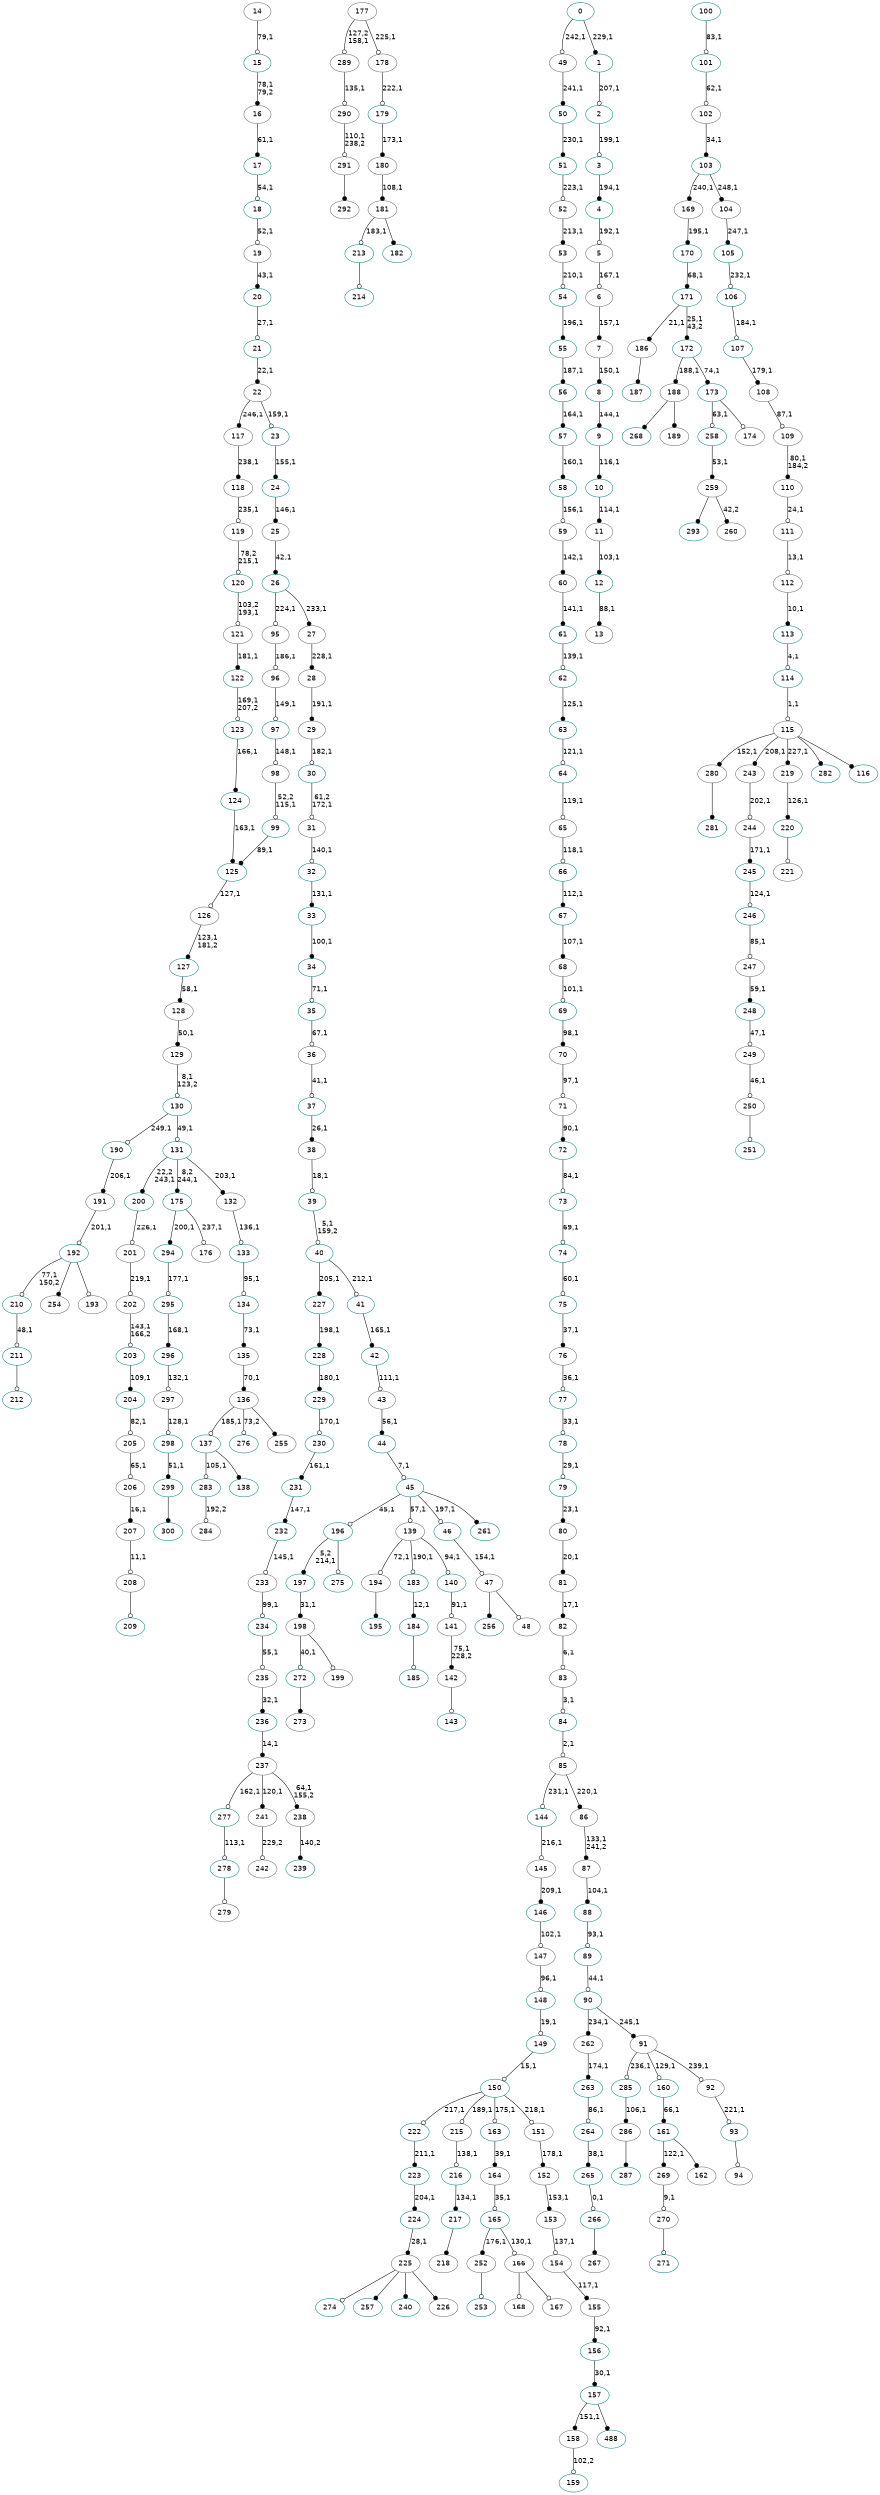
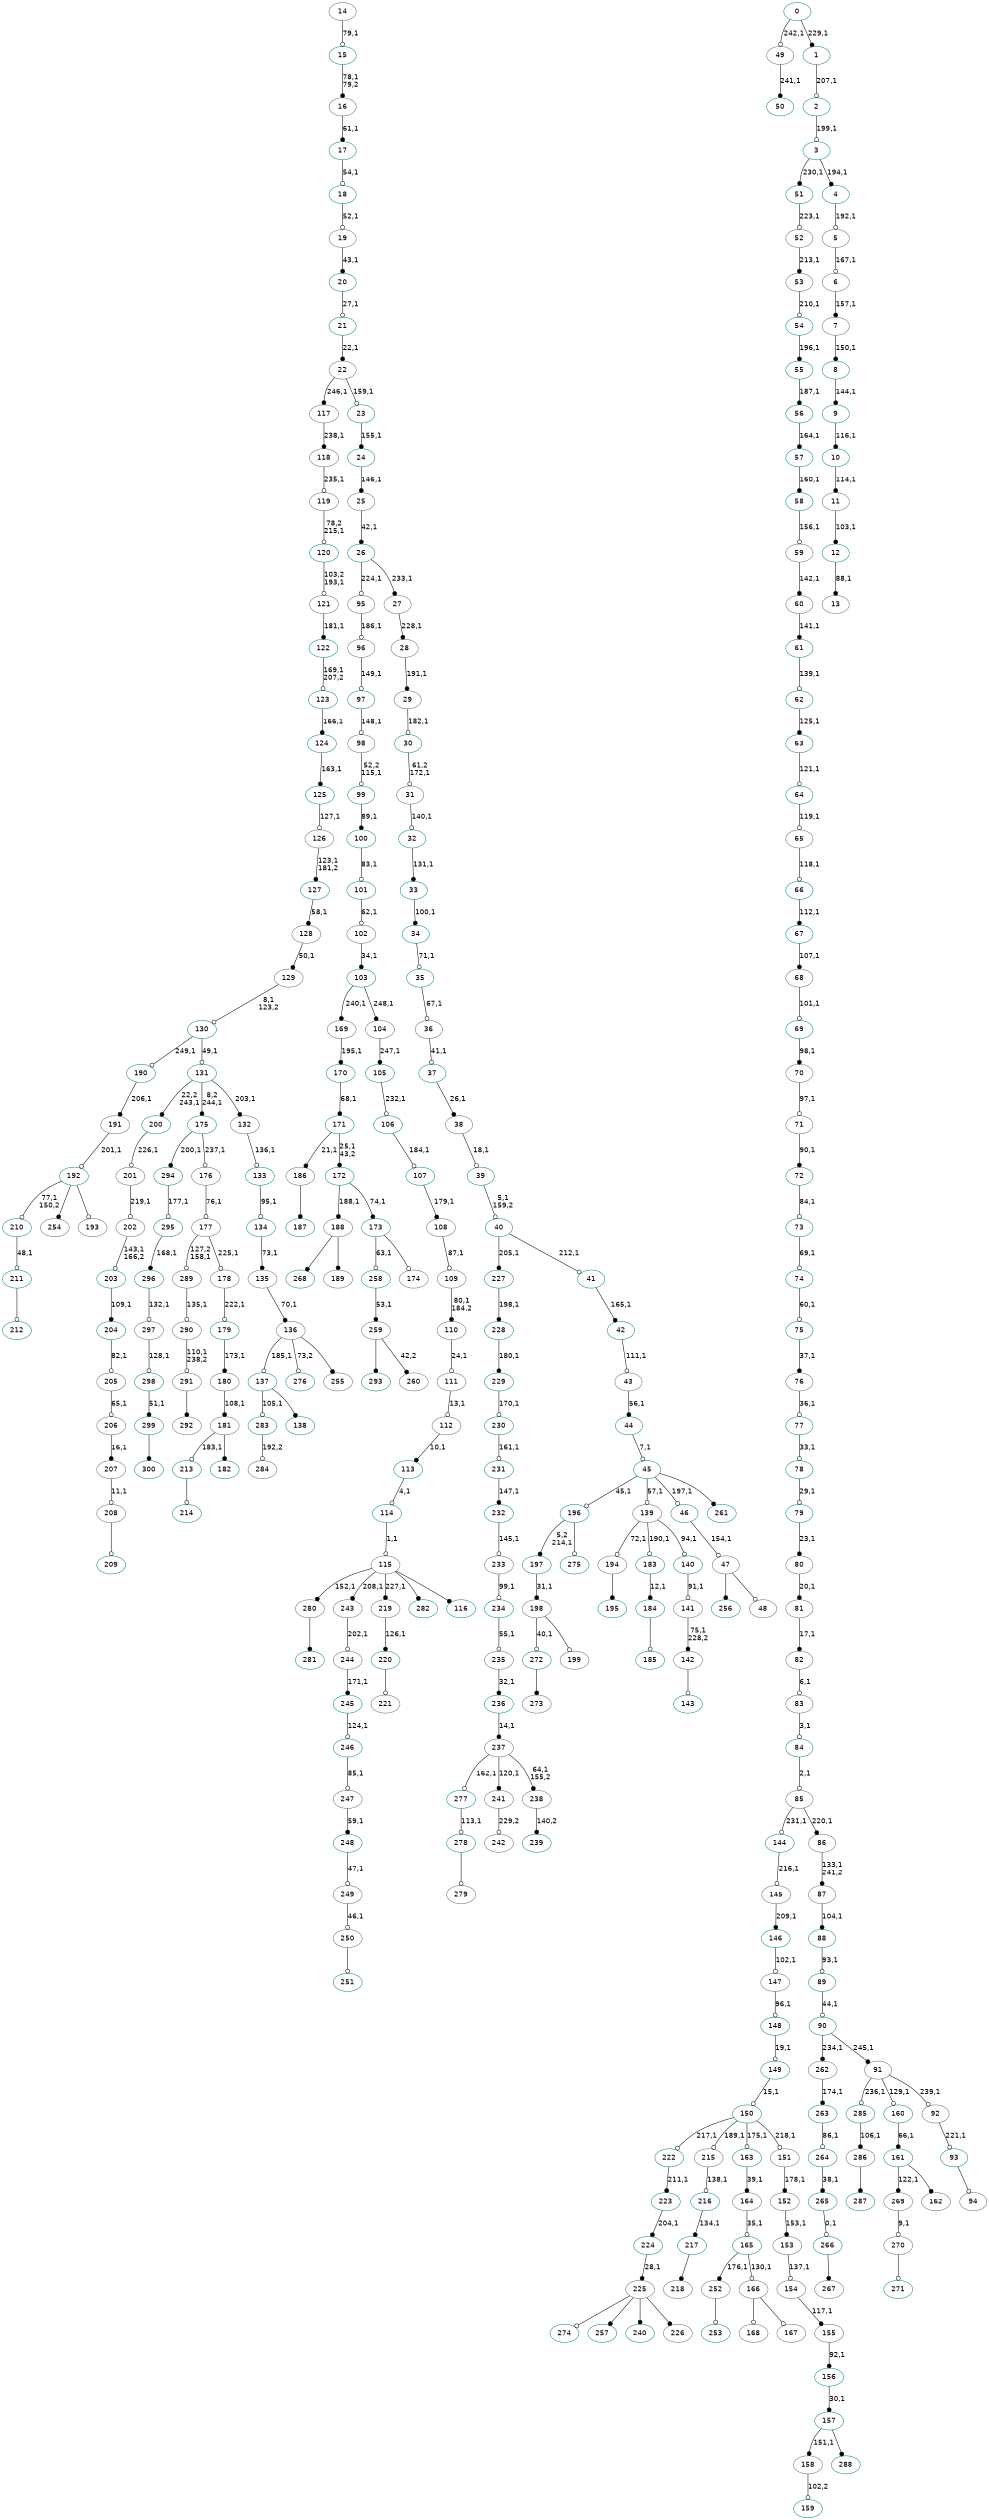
edge "50" -> "51": now "3" -> "51"
edge "99" -> "125": now "99" -> "100"
edge "176" -> "177": added, label "76,1"
edge "230" -> "231": arrowhead dot -> odot
node "488": label "488" -> "288"
